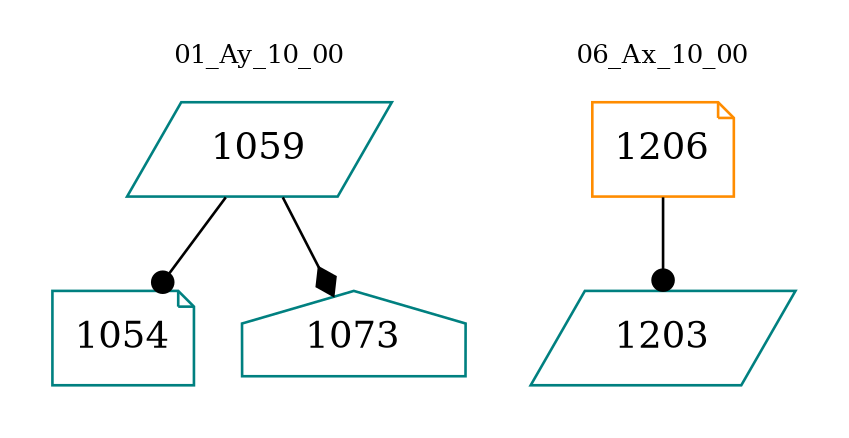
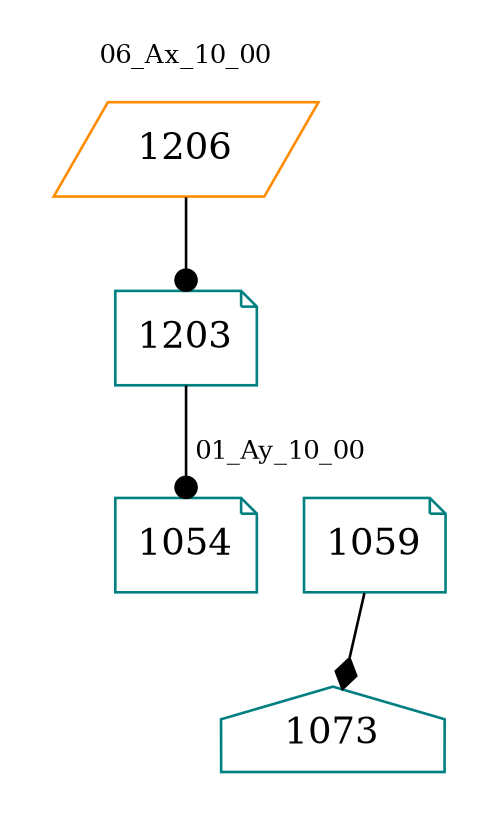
node "1059": shape parallelogram -> note
node "1206": shape note -> parallelogram
edge "1059" -> "1054": now "1203" -> "1054"
node "1203": shape parallelogram -> note
